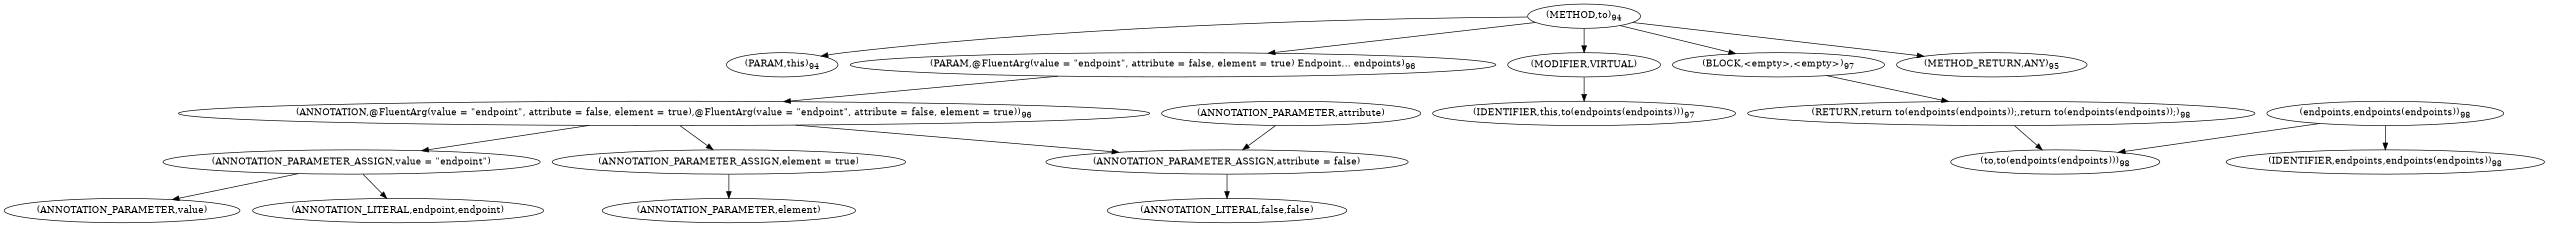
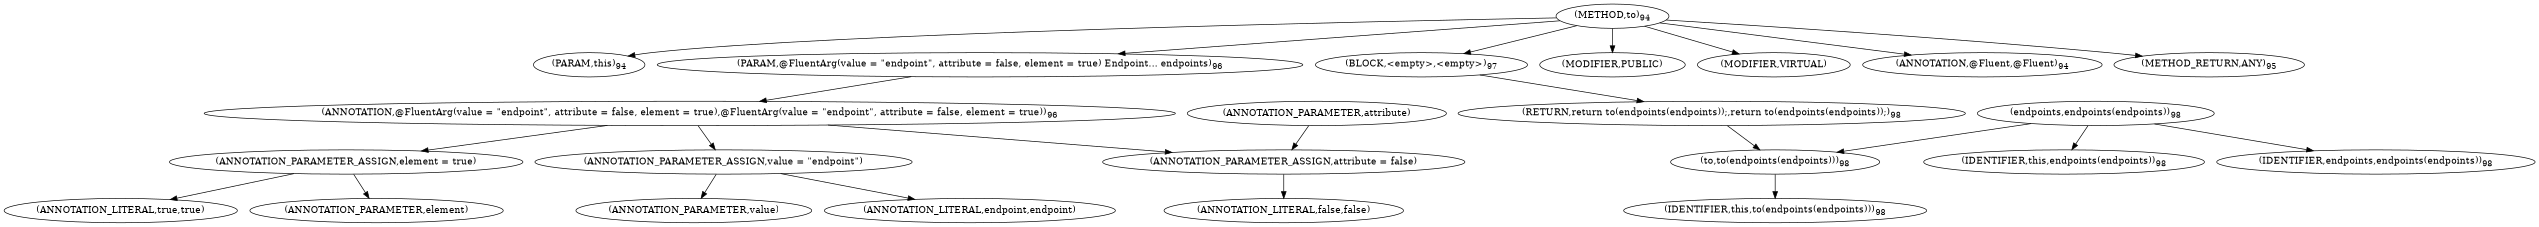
node "(MODIFIER,PUBLIC)": added
node "(ANNOTATION,@Fluent,@Fluent)": added
edge "(MODIFIER,VIRTUAL)" -> "(IDENTIFIER,this,to(endpoints(endpoints)))": now "(to,to(endpoints(endpoints)))" -> "(IDENTIFIER,this,to(endpoints(endpoints)))"
node "(IDENTIFIER,this,to(endpoints(endpoints)))": text "97" -> "98"
node "(IDENTIFIER,this,endpoints(endpoints))": added
node "(ANNOTATION_LITERAL,true,true)": added
